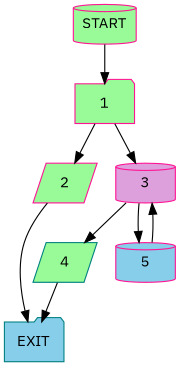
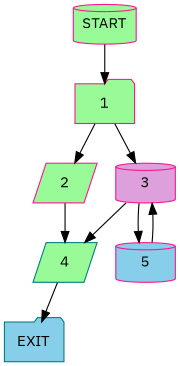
edge "2" -> "EXIT": now "2" -> "4"
